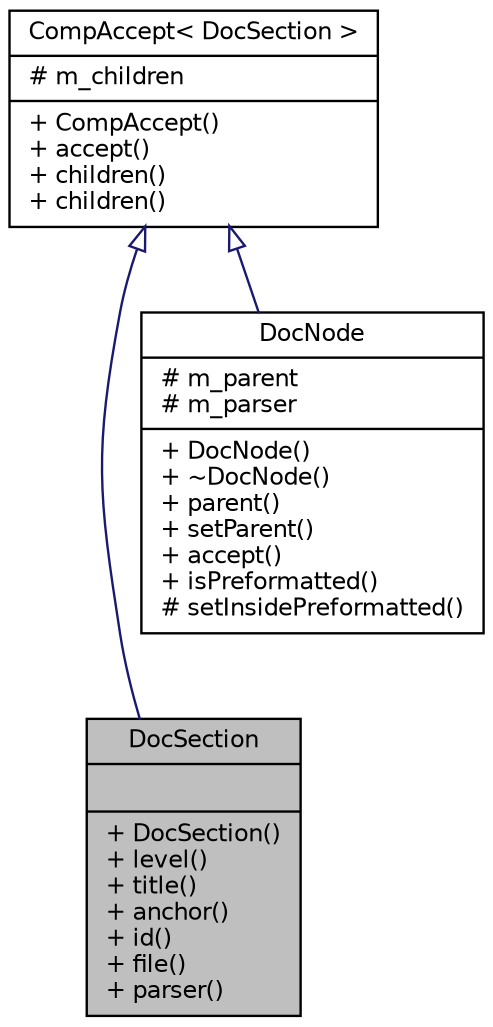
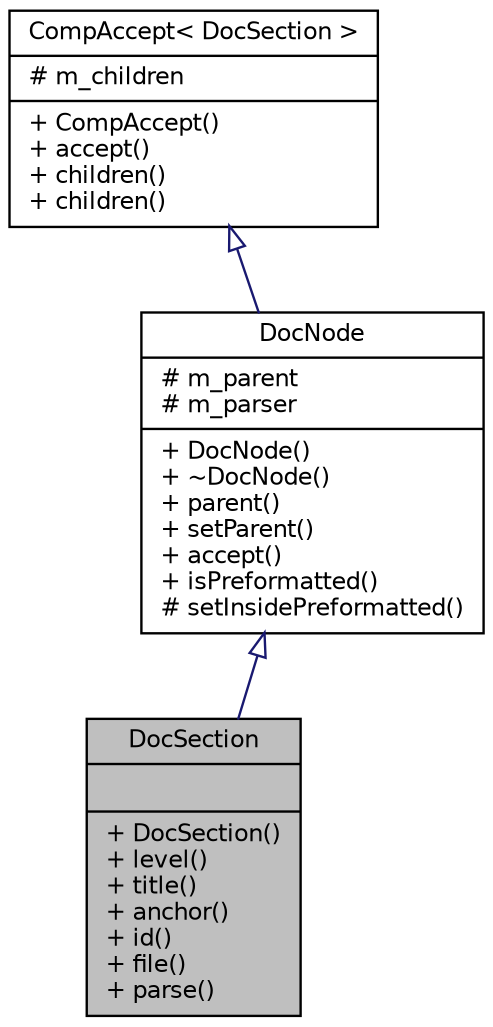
edge "DocSection" -> "CompAccept< DocSection >": now "DocSection" -> "DocNode"
node "DocSection": text "+ parser()" -> "+ parse()"
